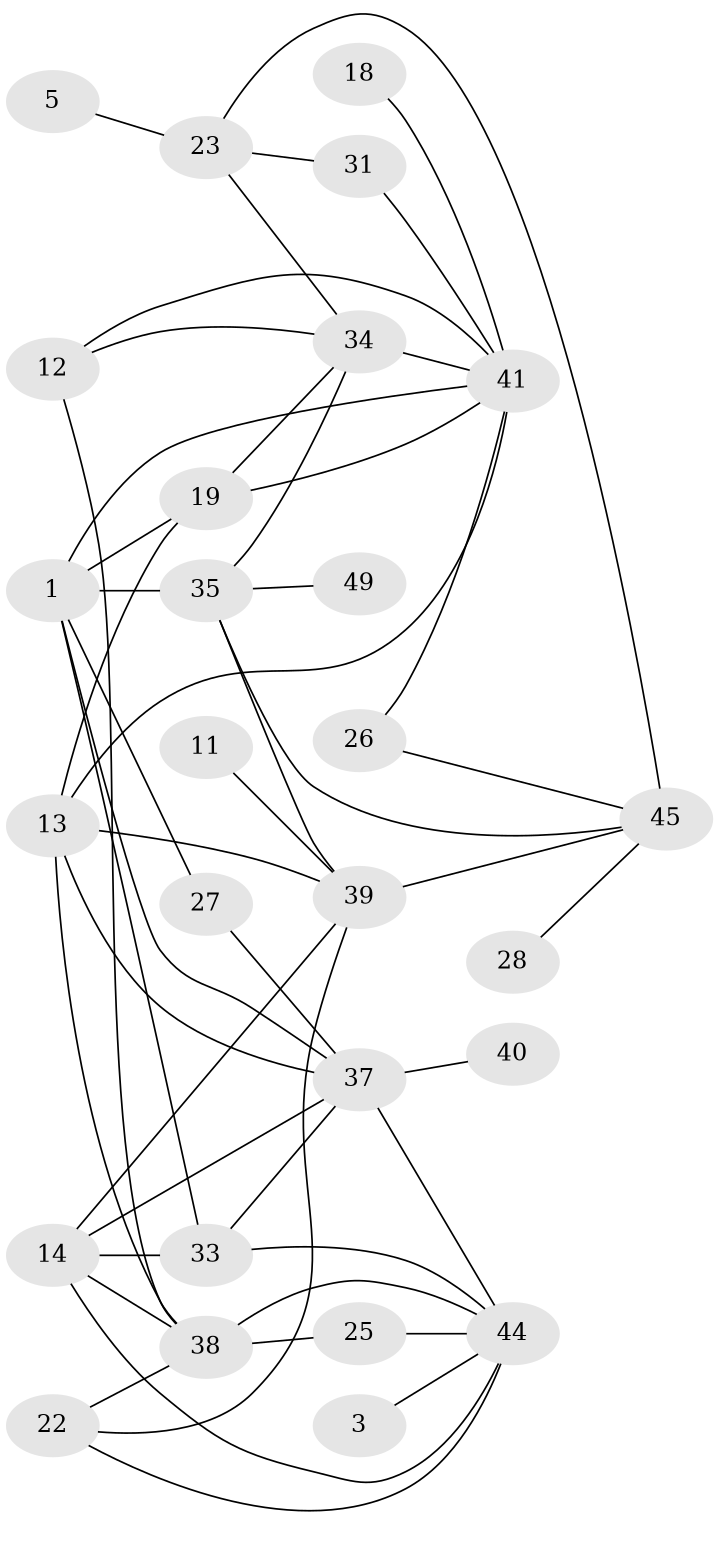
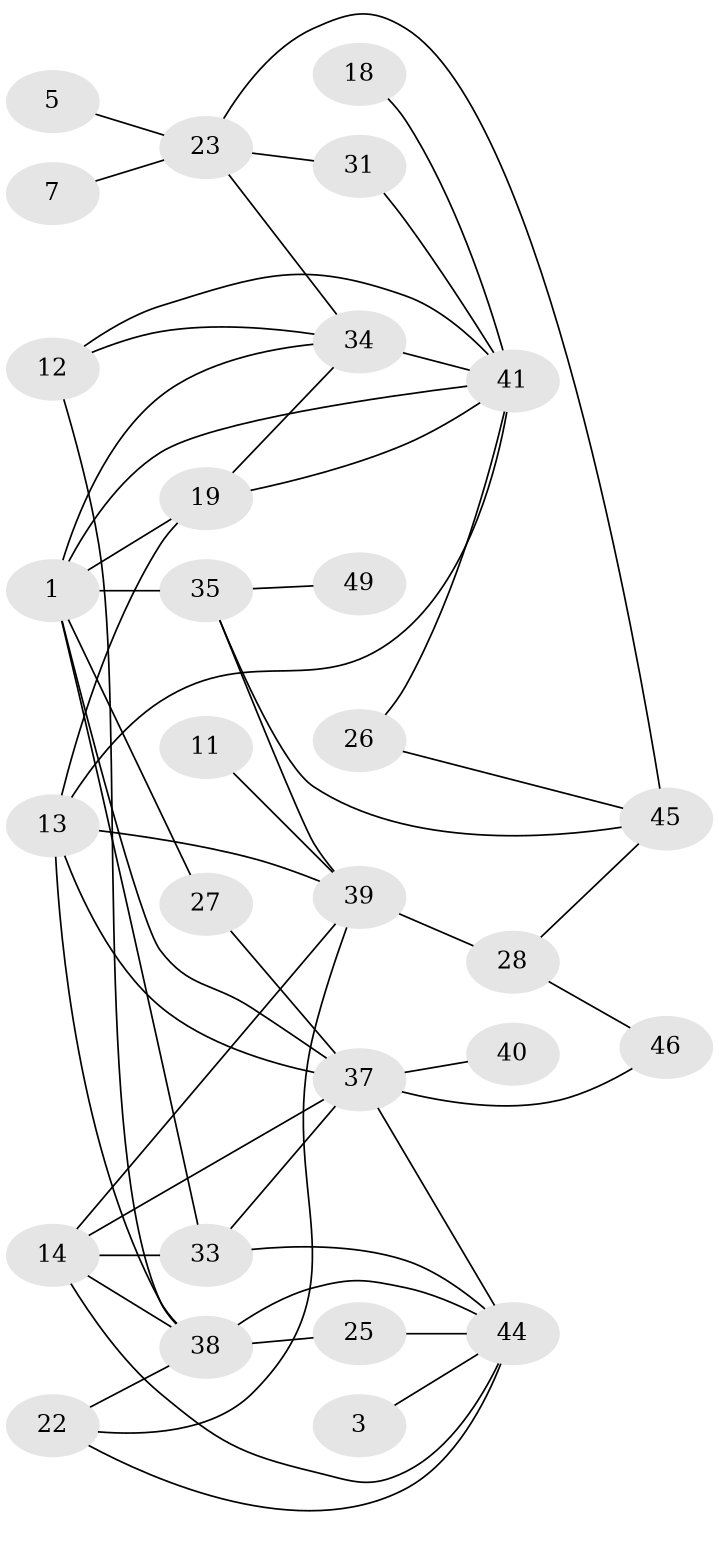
node "7": added
edge "34" -- "35": now "34" -- "1"
edge "45" -- "39": now "28" -- "39"
node "46": added
